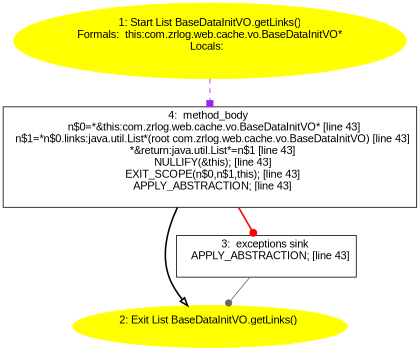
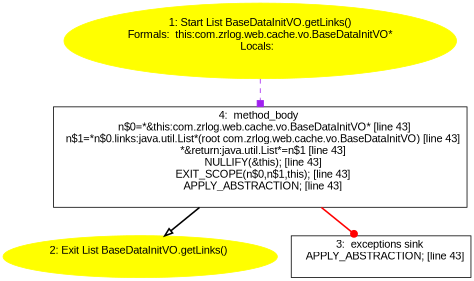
edge "3:  exceptions sink APPLY_ABSTRACTION; [line 43]" -> "2: Exit List BaseDataInitVO.getLinks()": removed
